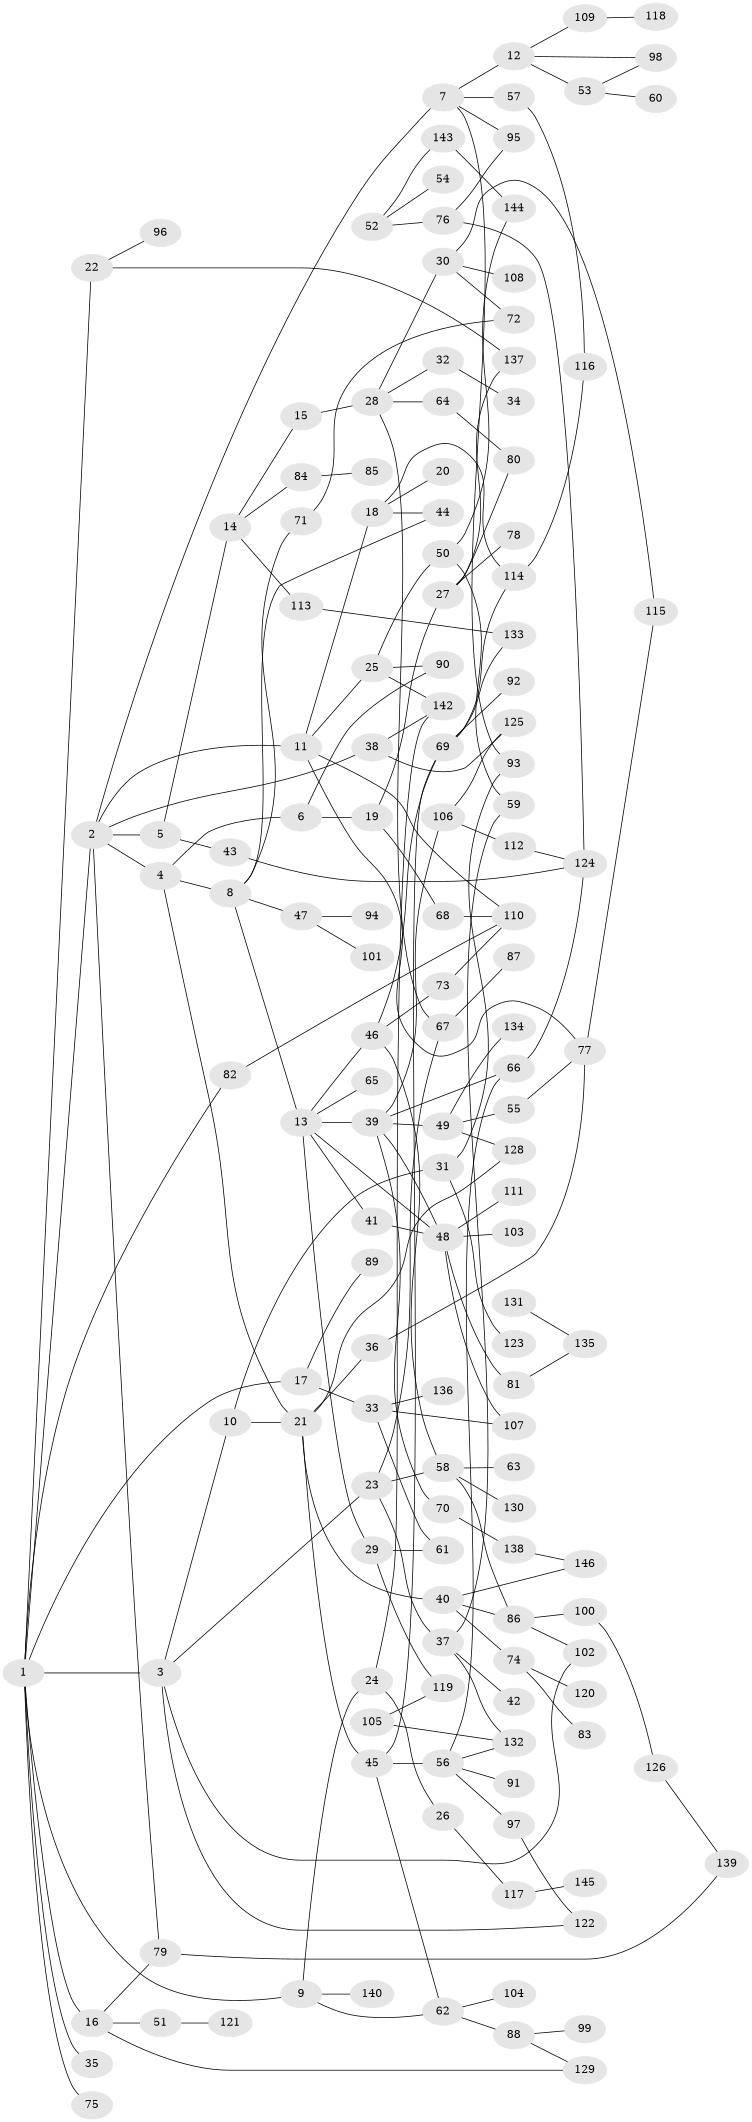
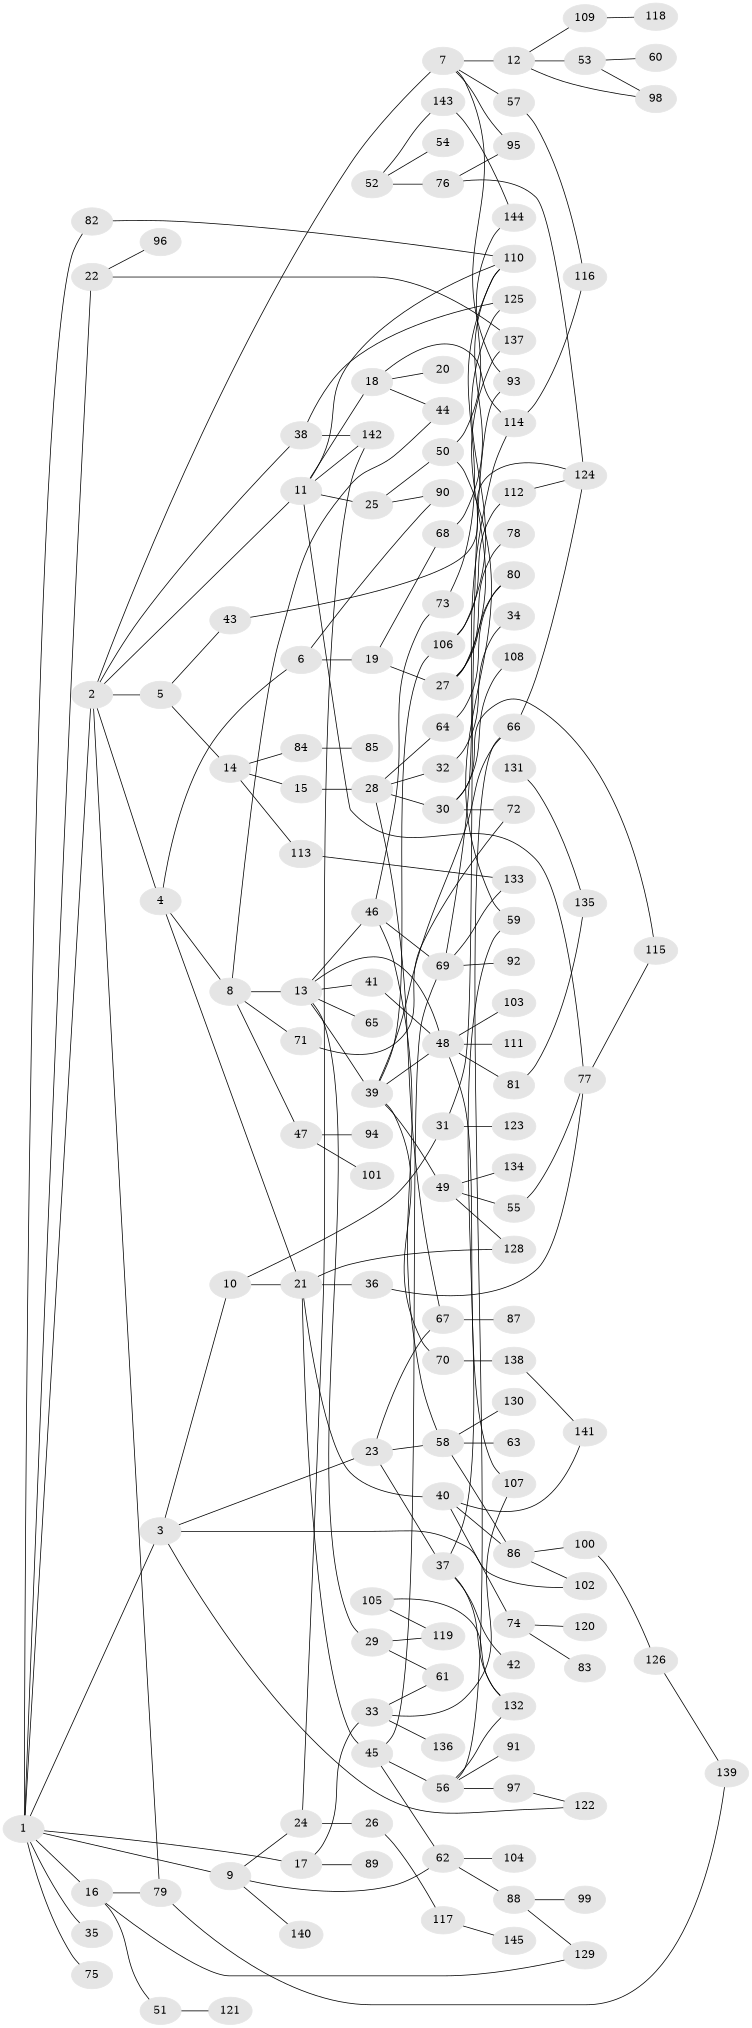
edge "25" -- "142": now "11" -- "142"
node "146": label "146" -> "141"
